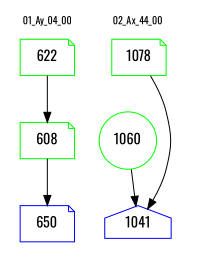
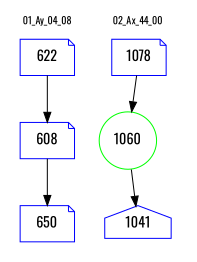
cluster "01_Ay_04_00": label "01_Ay_04_00" -> "01_Ay_04_08"
node "622": color green -> blue
node "1078": color green -> blue
edge "1078" -> "1041": now "1078" -> "1060"
node "608": color green -> blue
